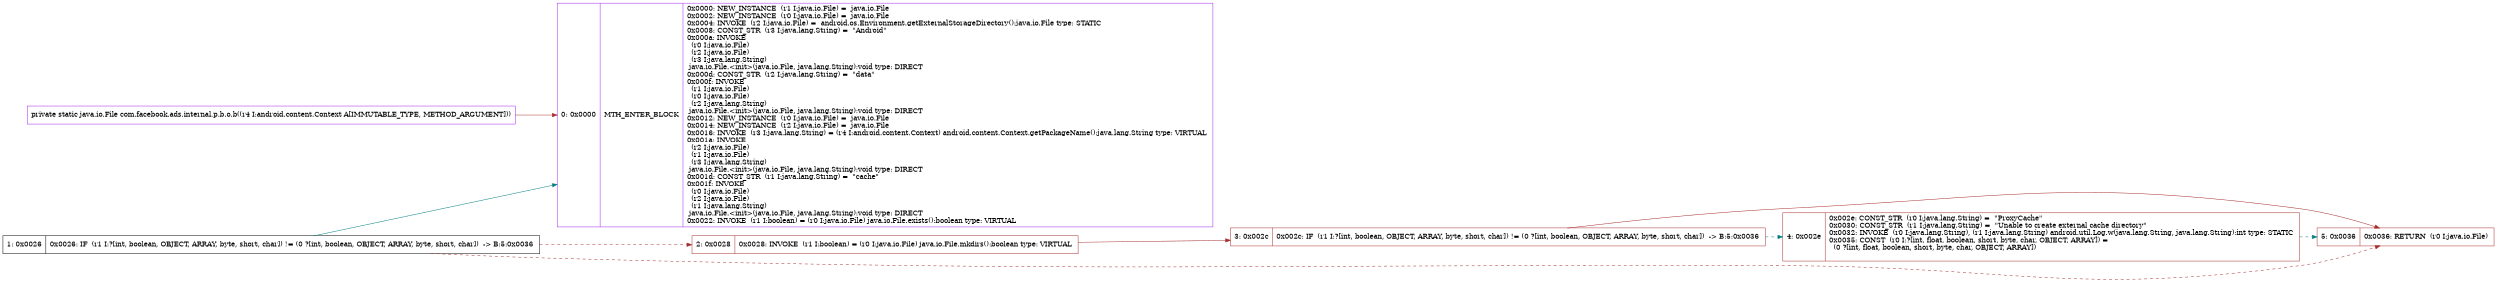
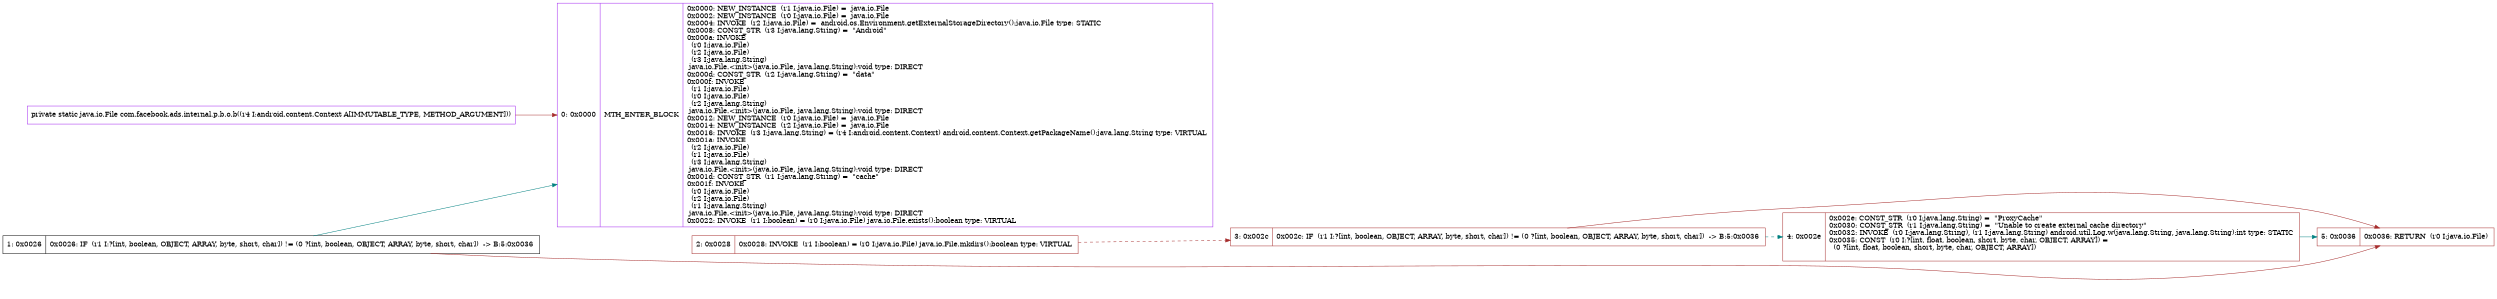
edge "4: 0x002e" -> "5: 0x0036": style dashed -> solid
edge "2: 0x0028" -> "3: 0x002c": style solid -> dashed
edge "1: 0x0026" -> "2: 0x0028": removed
edge "1: 0x0026" -> "5: 0x0036": style dashed -> solid
